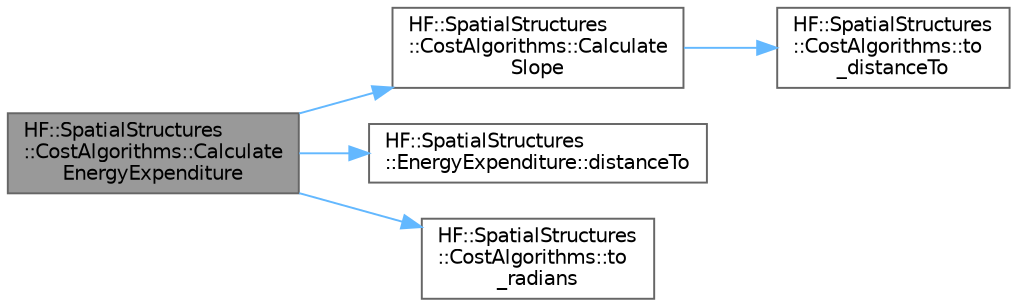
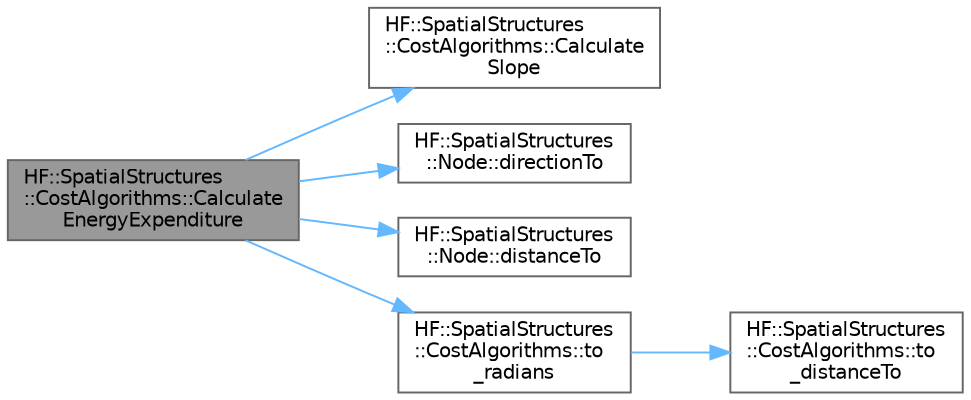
edge "HF::SpatialStructures ::CostAlgorithms::Calculate Slope" -> "HF::SpatialStructures ::CostAlgorithms::to _distanceTo": now "HF::SpatialStructures ::CostAlgorithms::to _radians" -> "HF::SpatialStructures ::CostAlgorithms::to _distanceTo"
node "HF::SpatialStructures ::Node::directionTo": added
node "HF::SpatialStructures ::EnergyExpenditure::distanceTo": label "HF::SpatialStructures ::EnergyExpenditure::distanceTo" -> "HF::SpatialStructures ::Node::distanceTo"
